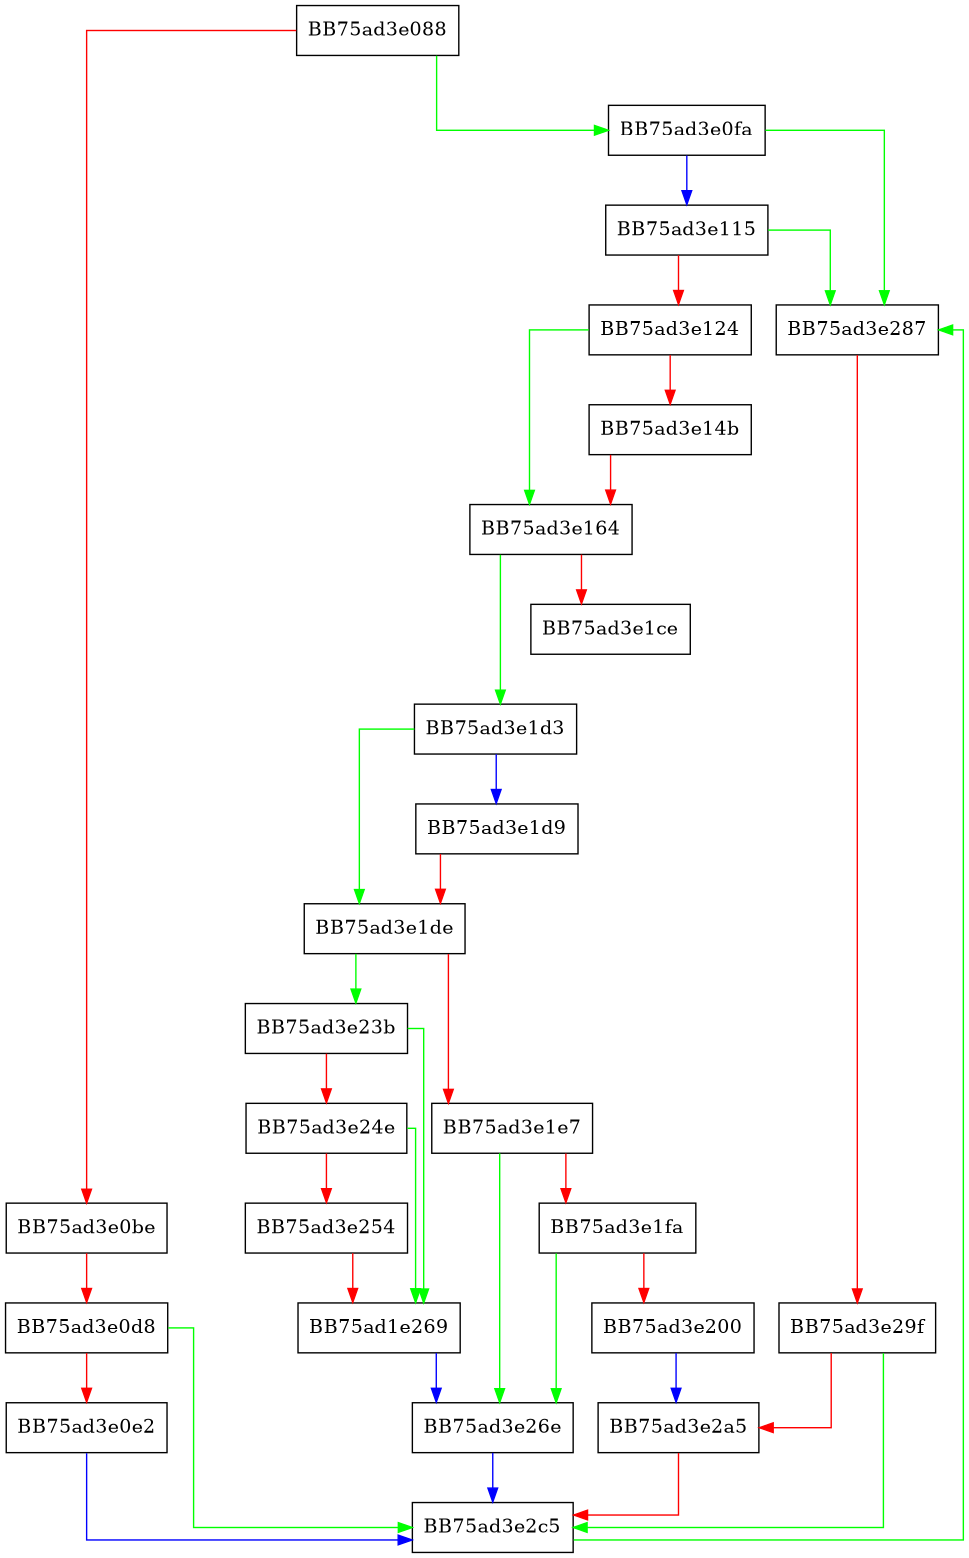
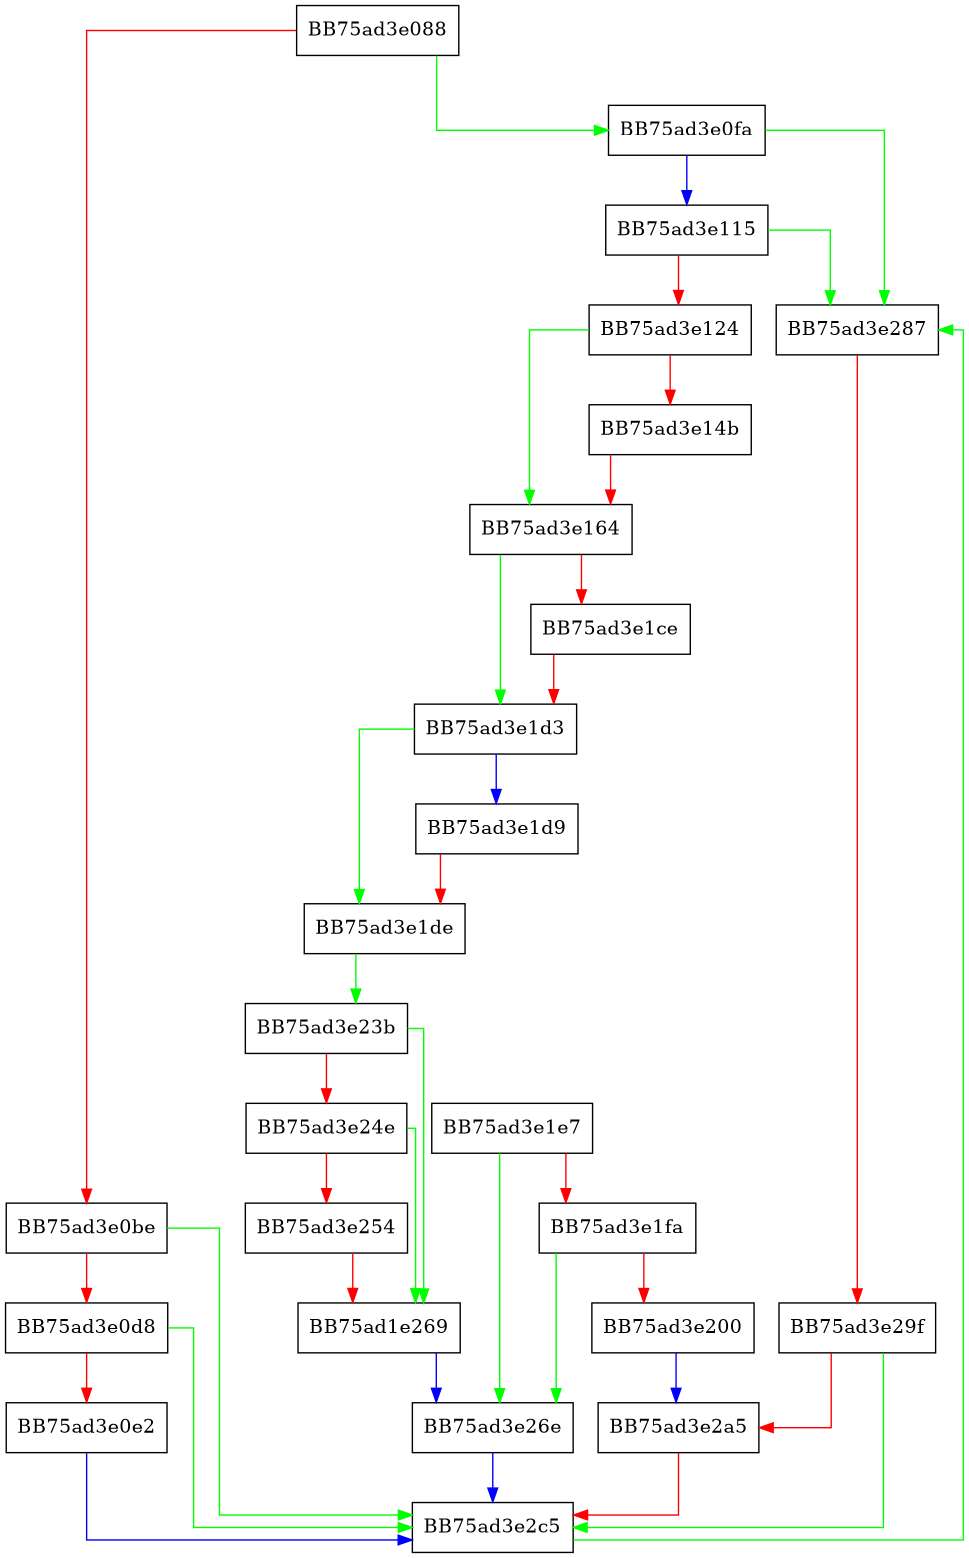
edge "BB75ad3e1ce" -> "BB75ad3e1d3": added
edge "BB75ad3e1de" -> "BB75ad3e1e7": removed
edge "BB75ad3e0be" -> "BB75ad3e2c5": added
